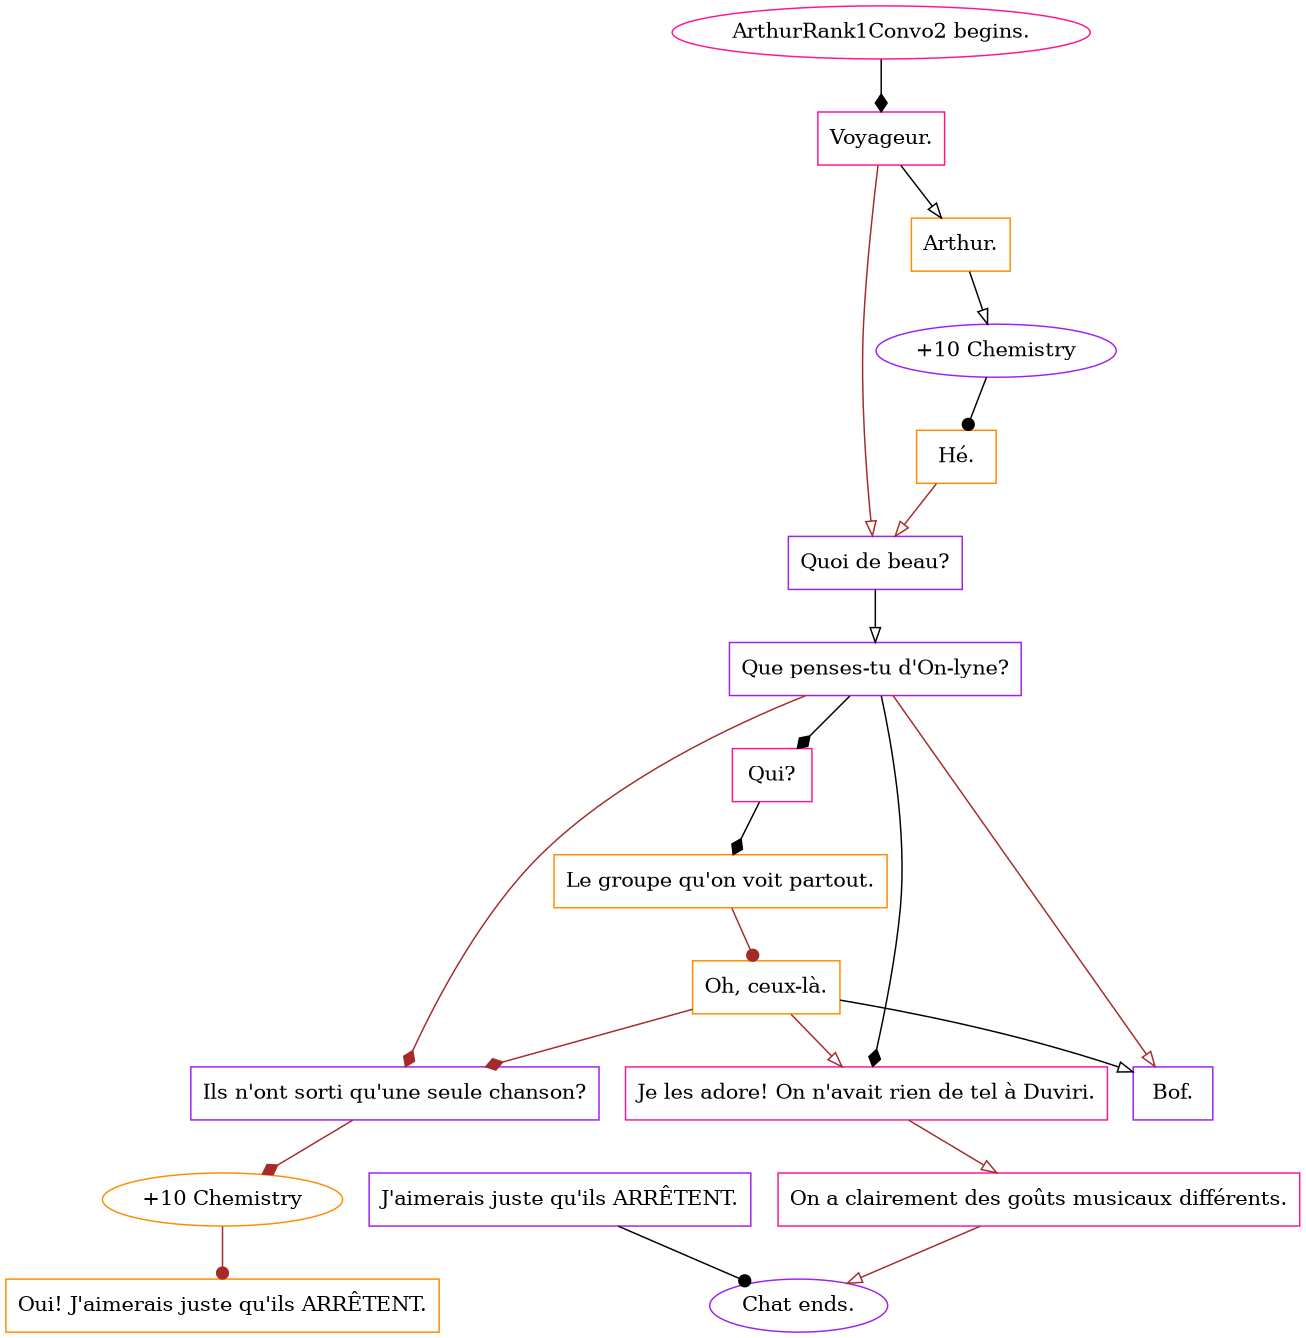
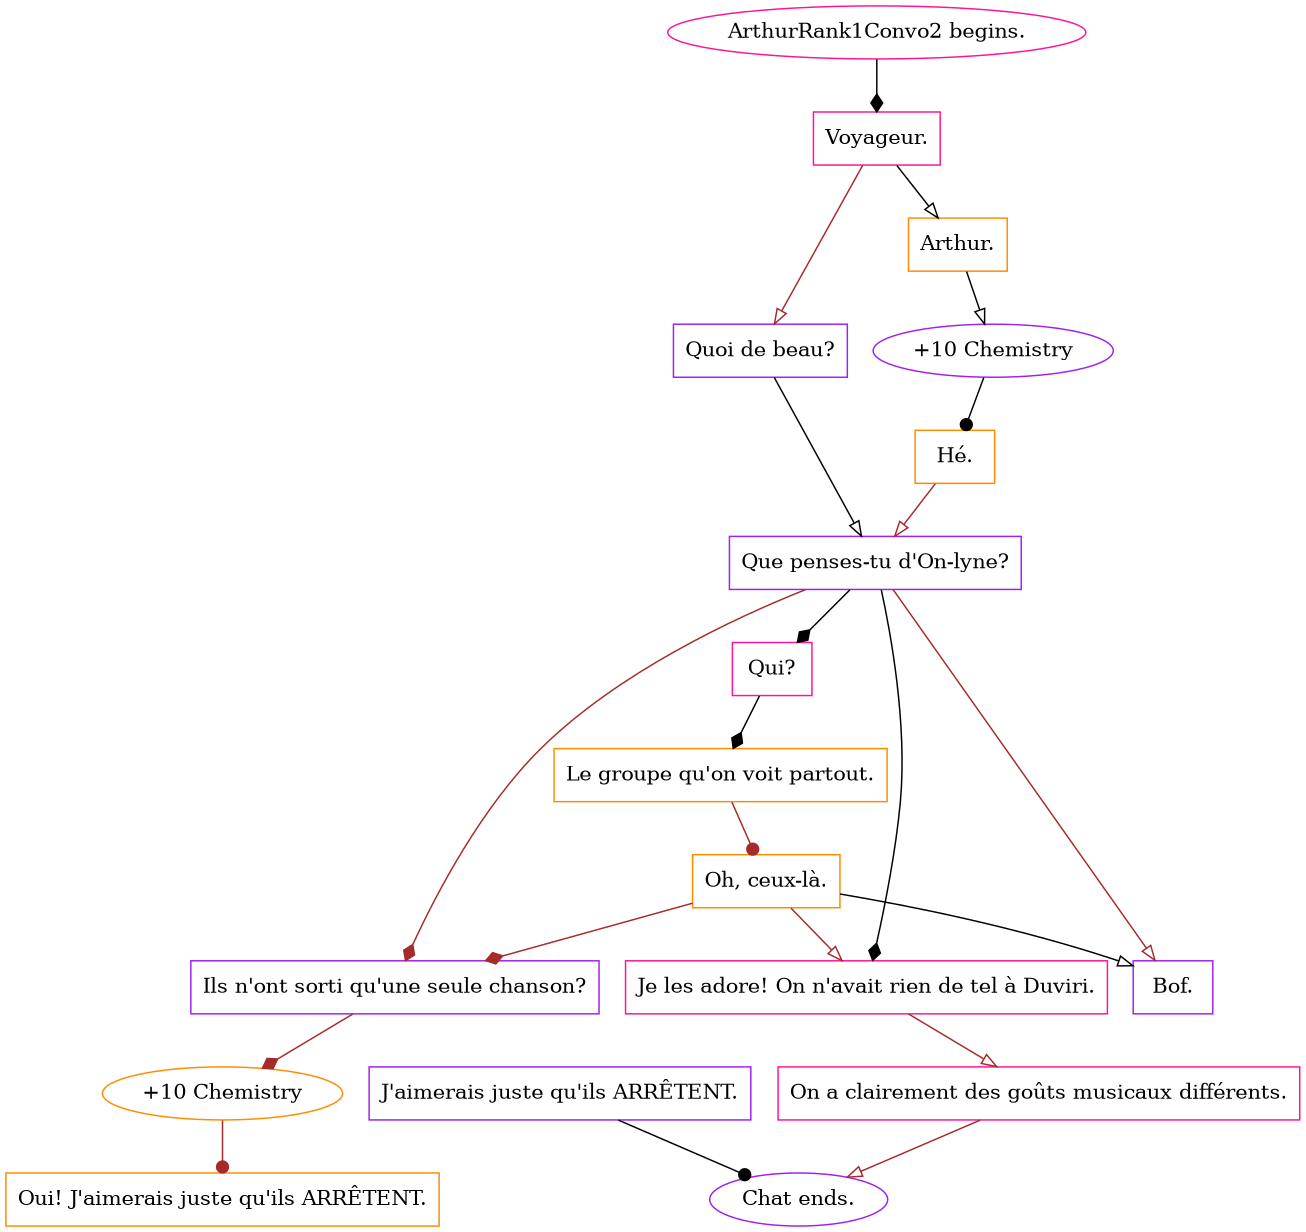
edge "Hé." -> "Quoi de beau?": now "Hé." -> "Que penses-tu d'On-lyne?"
